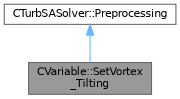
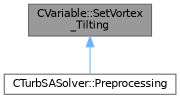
edge "CVariable::SetVortex _Tilting" -> "CTurbSASolver::Preprocessing": reversed
